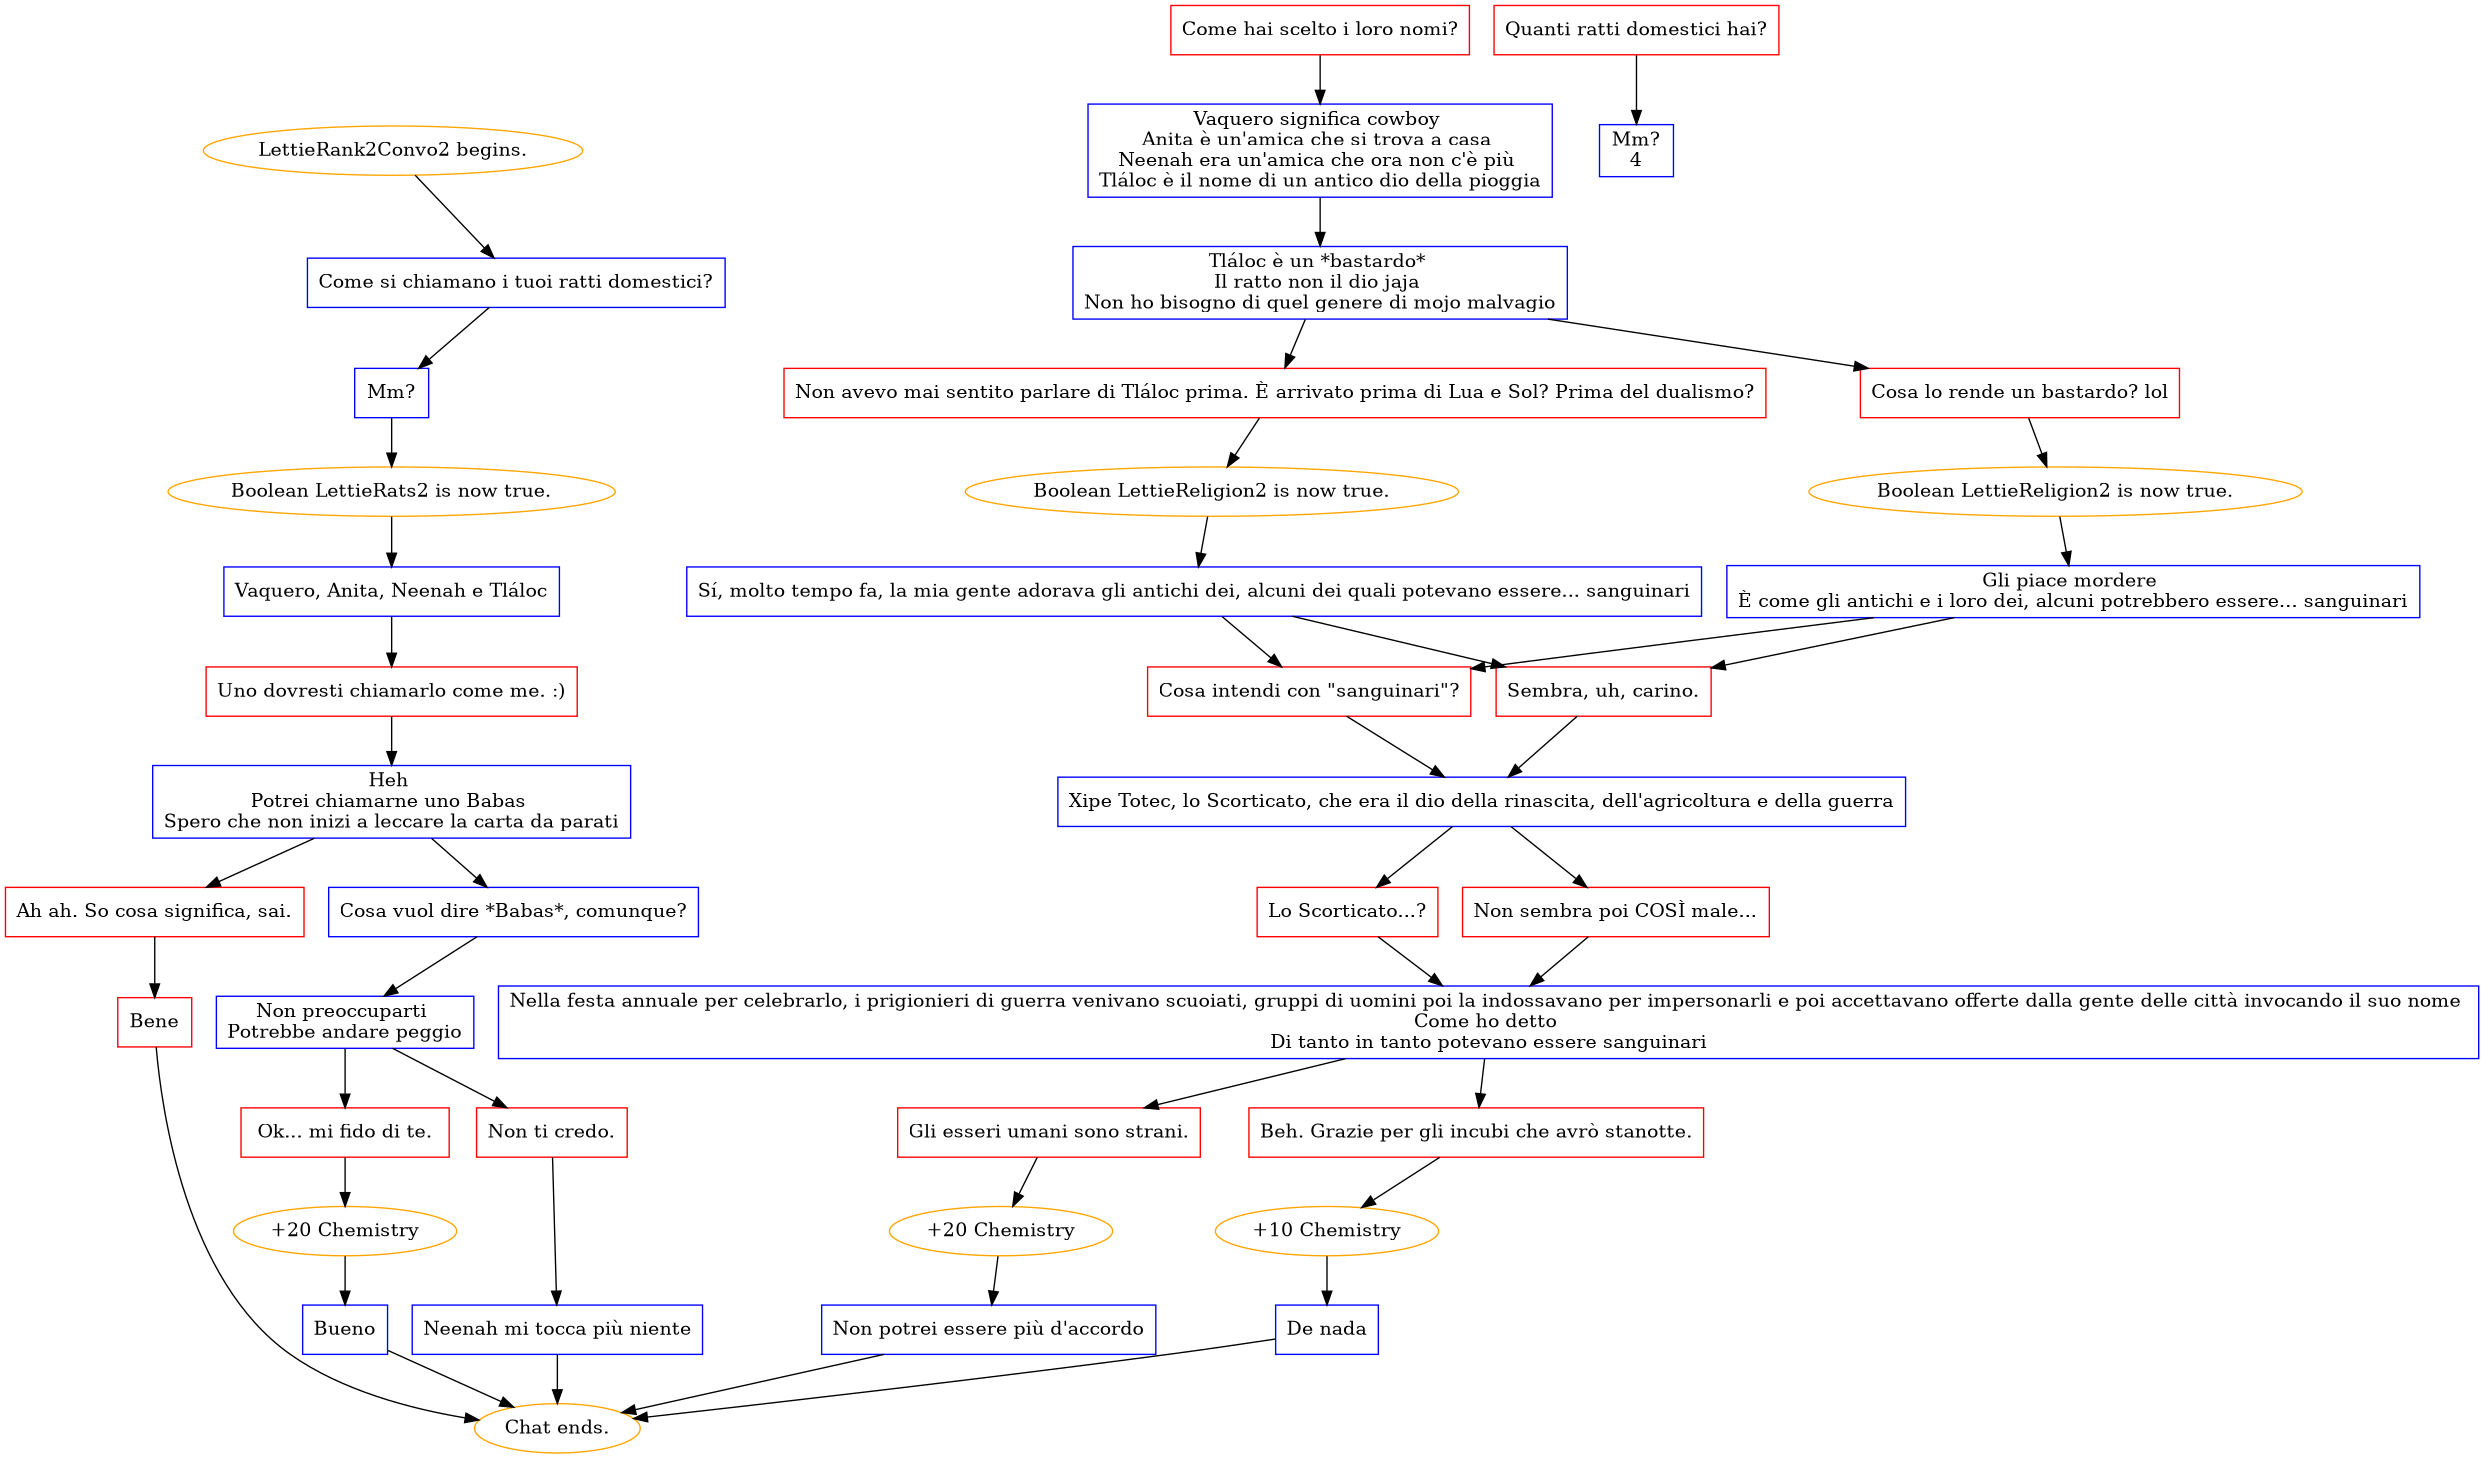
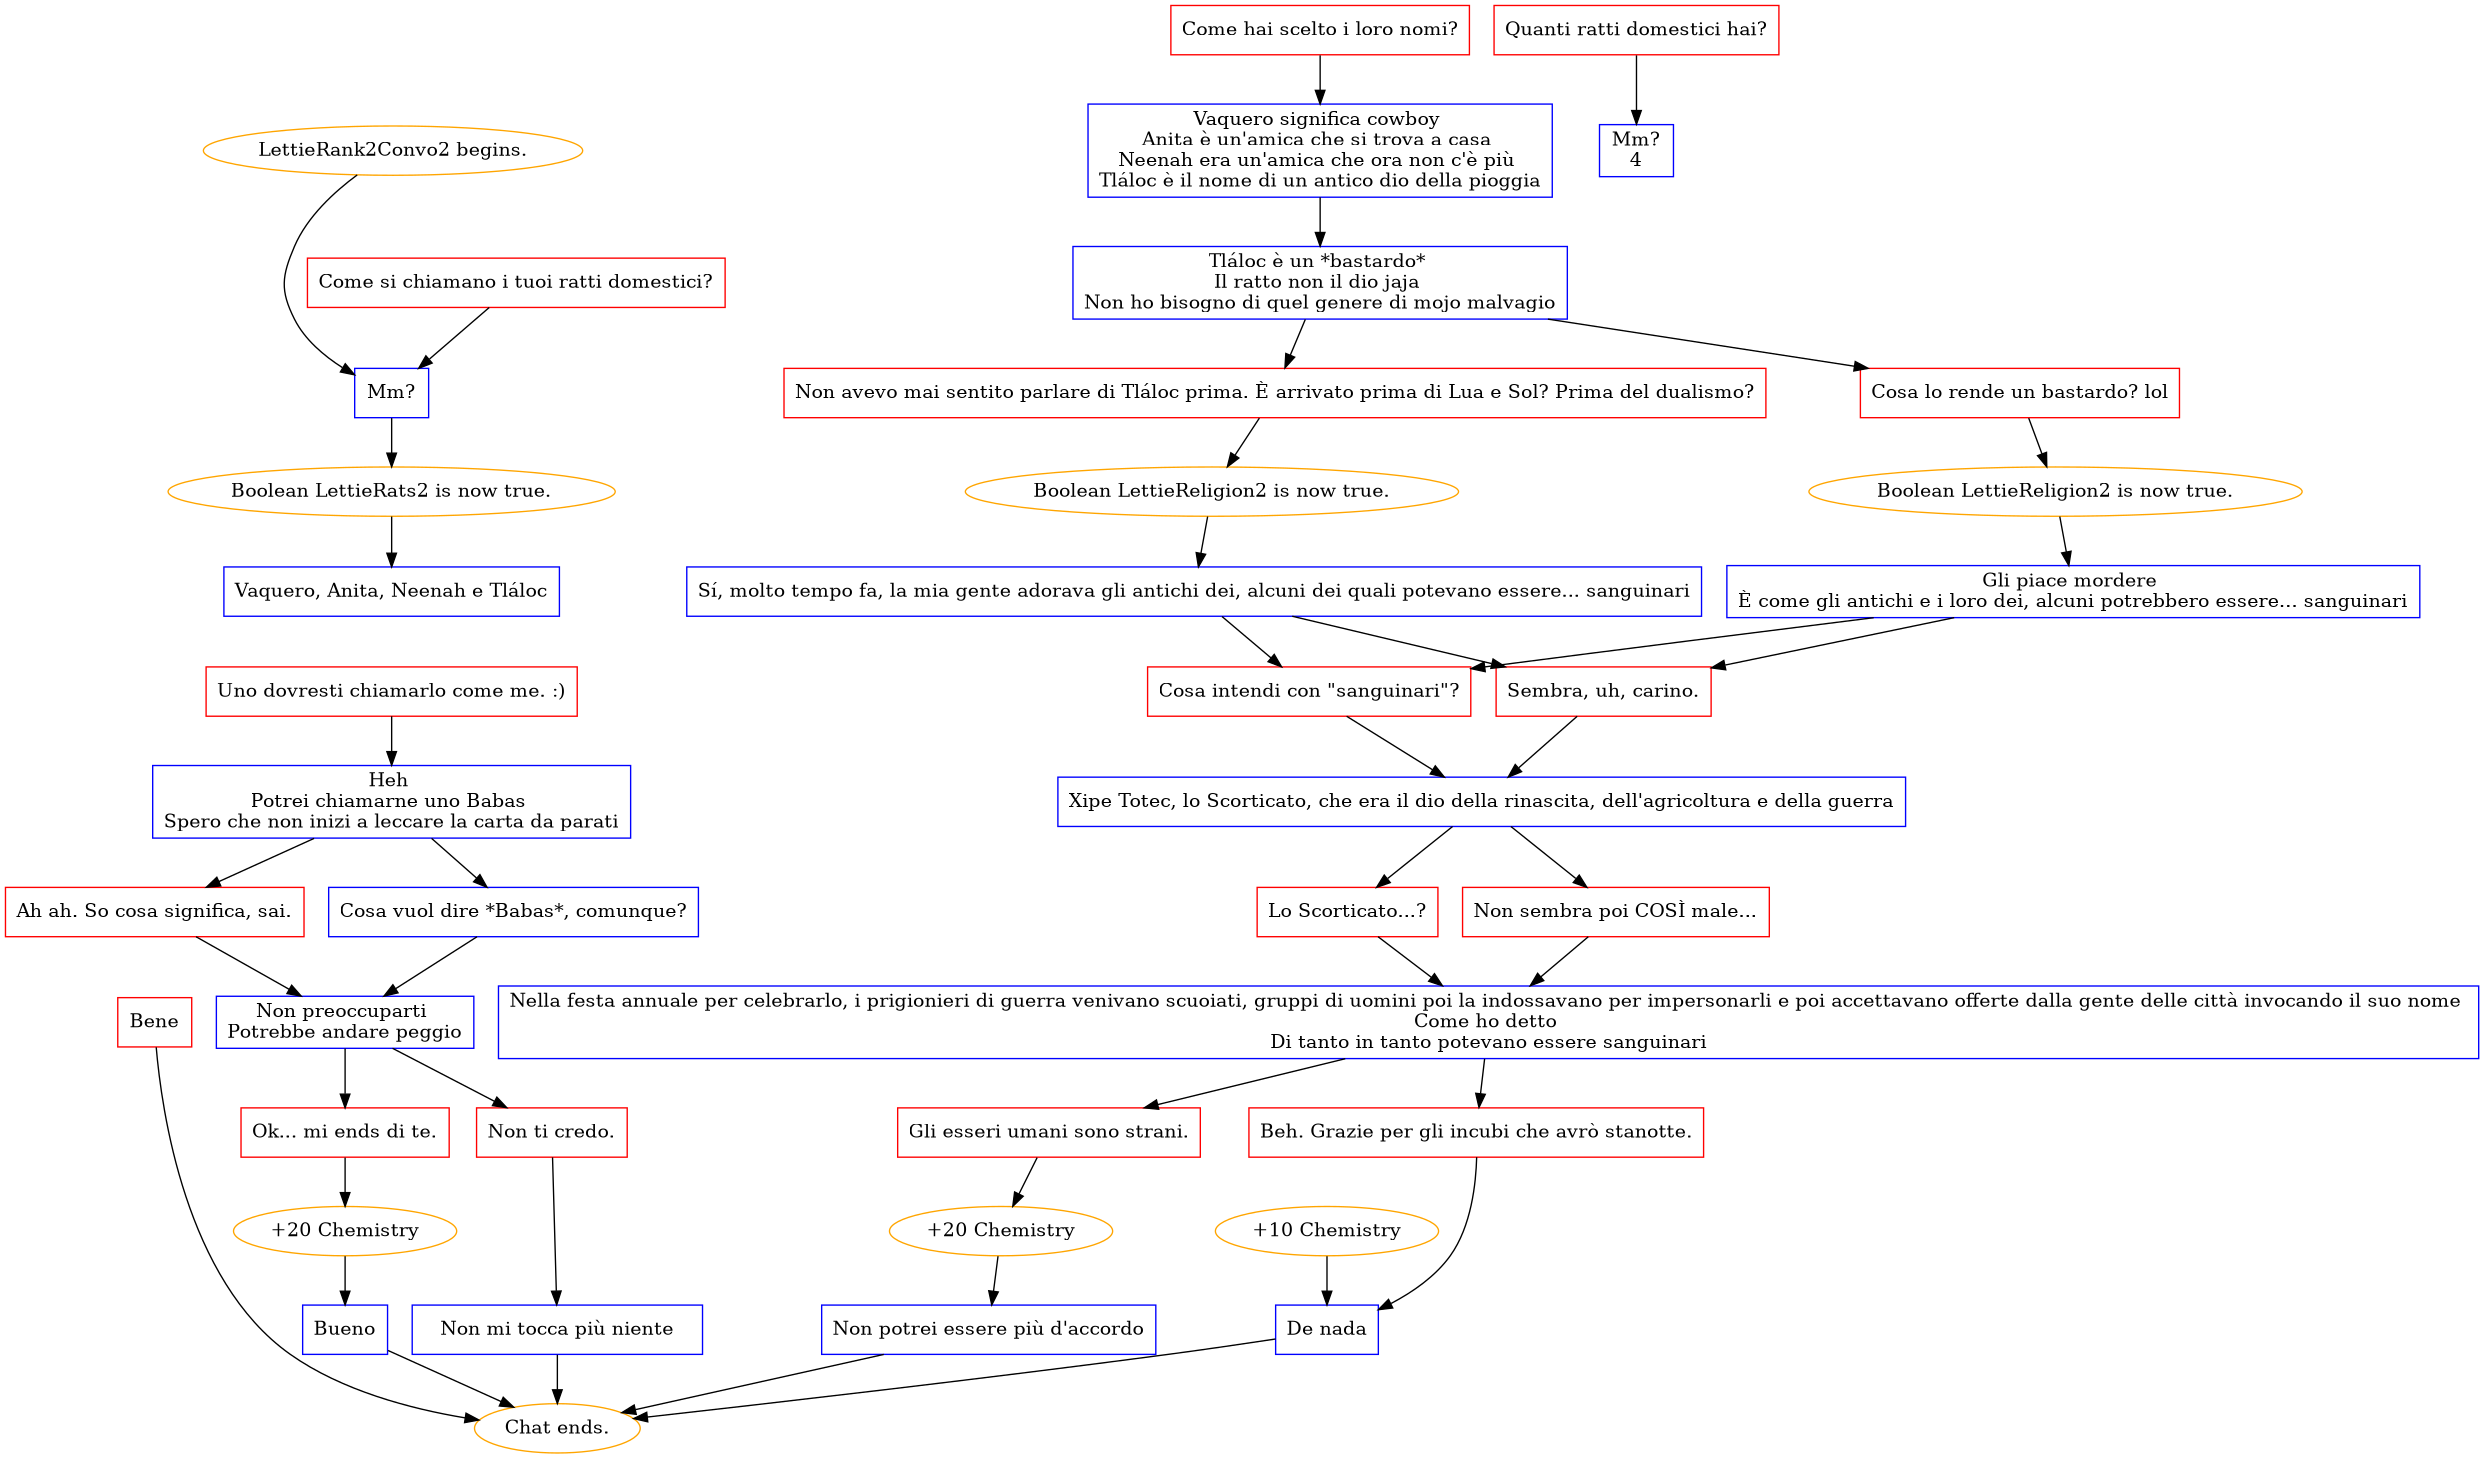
edge "LettieRank2Convo2 begins." -> "Come si chiamano i tuoi ratti domestici?": now "LettieRank2Convo2 begins." -> "Mm?"
node "Come si chiamano i tuoi ratti domestici?": color blue -> red
edge "Vaquero, Anita, Neenah e Tláloc" -> "Uno dovresti chiamarlo come me. :)": removed
edge "Ah ah. So cosa significa, sai." -> "Bene": now "Ah ah. So cosa significa, sai." -> "Non preoccuparti Potrebbe andare peggio"
node "Ok... mi fido di te.": label "Ok... mi fido di te." -> "Ok... mi ends di te."
edge "Beh. Grazie per gli incubi che avrò stanotte." -> "+10 Chemistry": now "Beh. Grazie per gli incubi che avrò stanotte." -> "De nada"
node "Neenah mi tocca più niente": label "Neenah mi tocca più niente" -> "Non mi tocca più niente"
